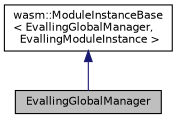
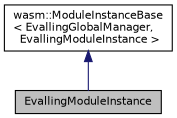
node "EvallingGlobalManager": label "EvallingGlobalManager" -> "EvallingModuleInstance"
